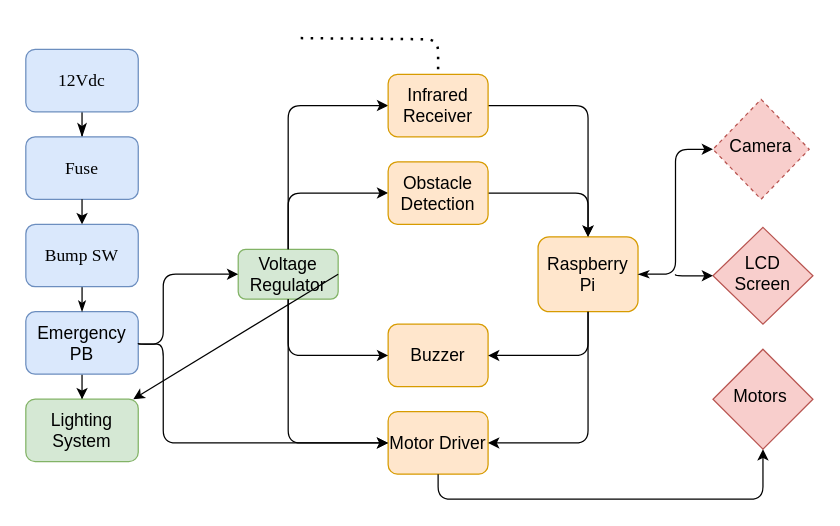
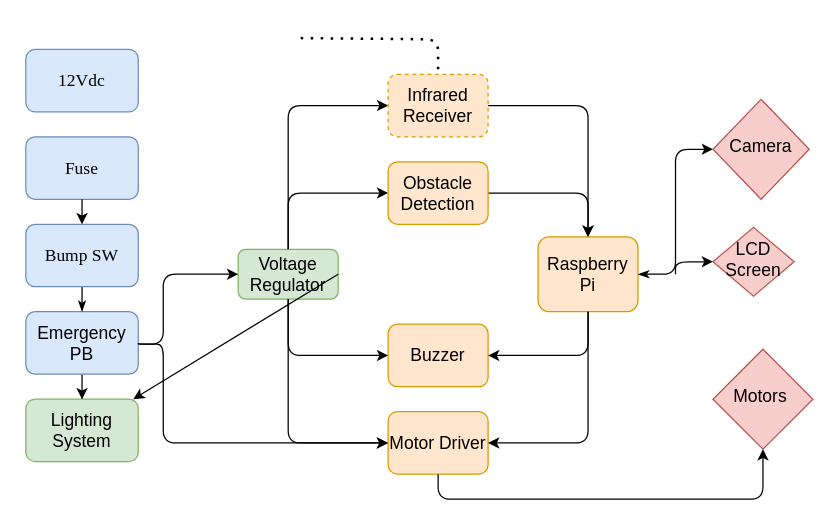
node "Infrared Receiver": style solid -> dashed
edge "12Vdc" -> "Fuse": removed
node "Camera": style dashed -> solid
node "LCD Screen": size 100x97 -> 81x69
